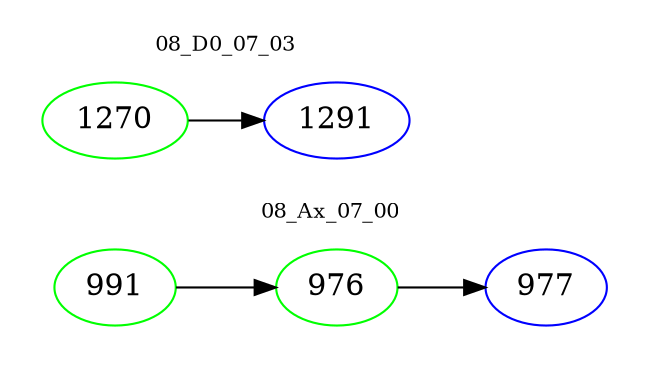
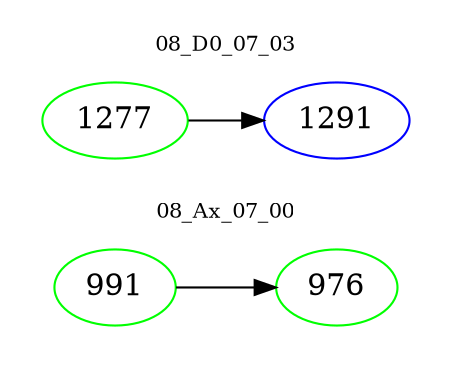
node "1270": label "1270" -> "1277"
node "977": removed
